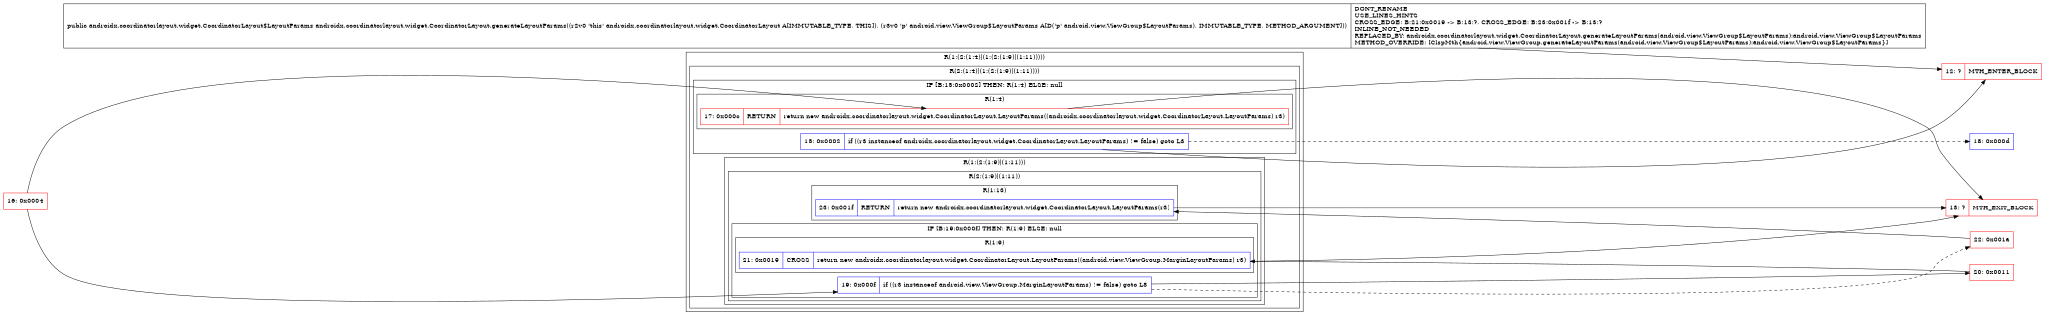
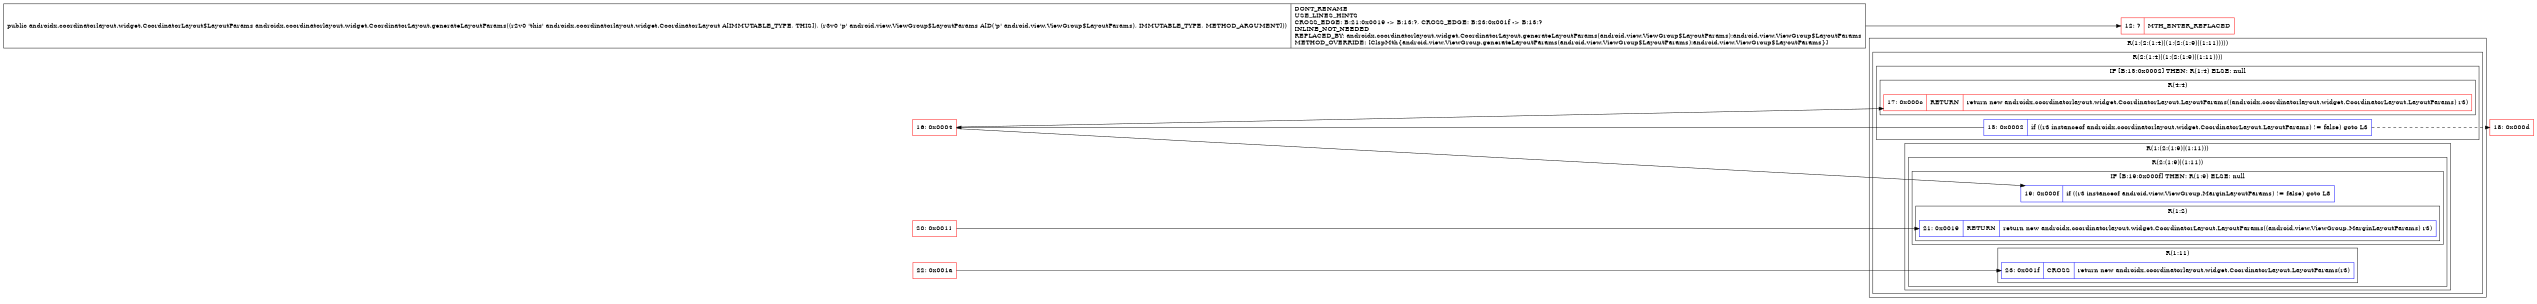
node "12: ?": text "MTH_ENTER_BLOCK" -> "MTH_ENTER_REPLACED"
cluster "R(1:4)": label "R(1:4)" -> "R(4:4)"
node "18: 0x000d": color blue -> red
edge "15: 0x0002" -> "12: ?": now "15: 0x0002" -> "16: 0x0004"
cluster "R(1:13)": label "R(1:13)" -> "R(1:11)"
node "23: 0x001f": text "RETURN" -> "CROSS"
node "13: ?": removed
cluster "R(1:9)": label "R(1:9)" -> "R(1:2)"
node "21: 0x0019": text "CROSS" -> "RETURN"
edge "19: 0x000f" -> "20: 0x0011": removed
edge "19: 0x000f" -> "22: 0x001a": removed
